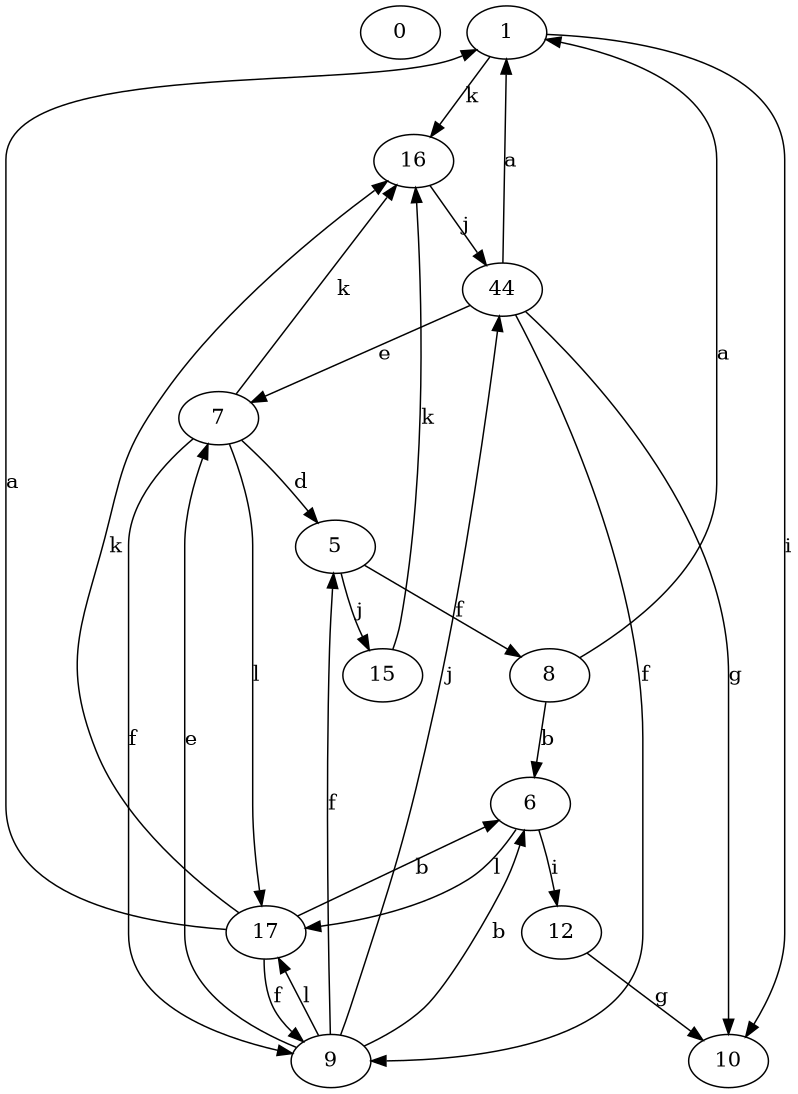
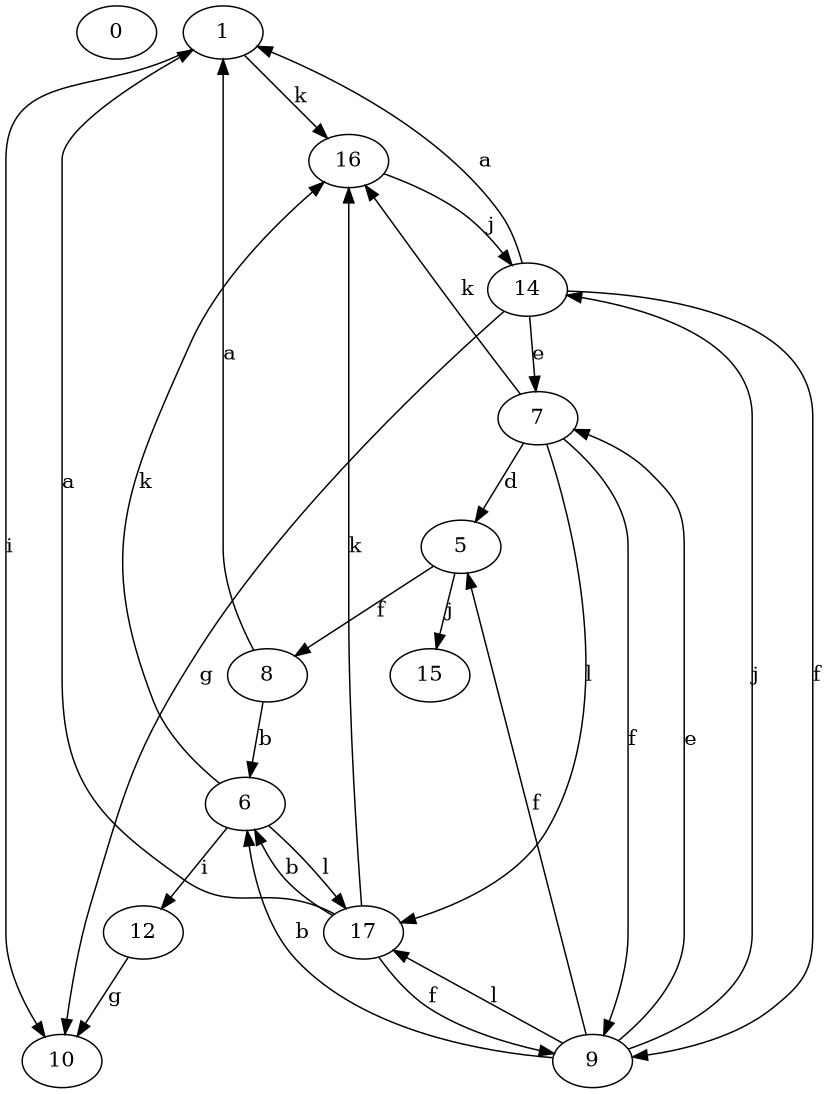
node "44": label "44" -> "14"
edge "15" -> "16": now "6" -> "16"
